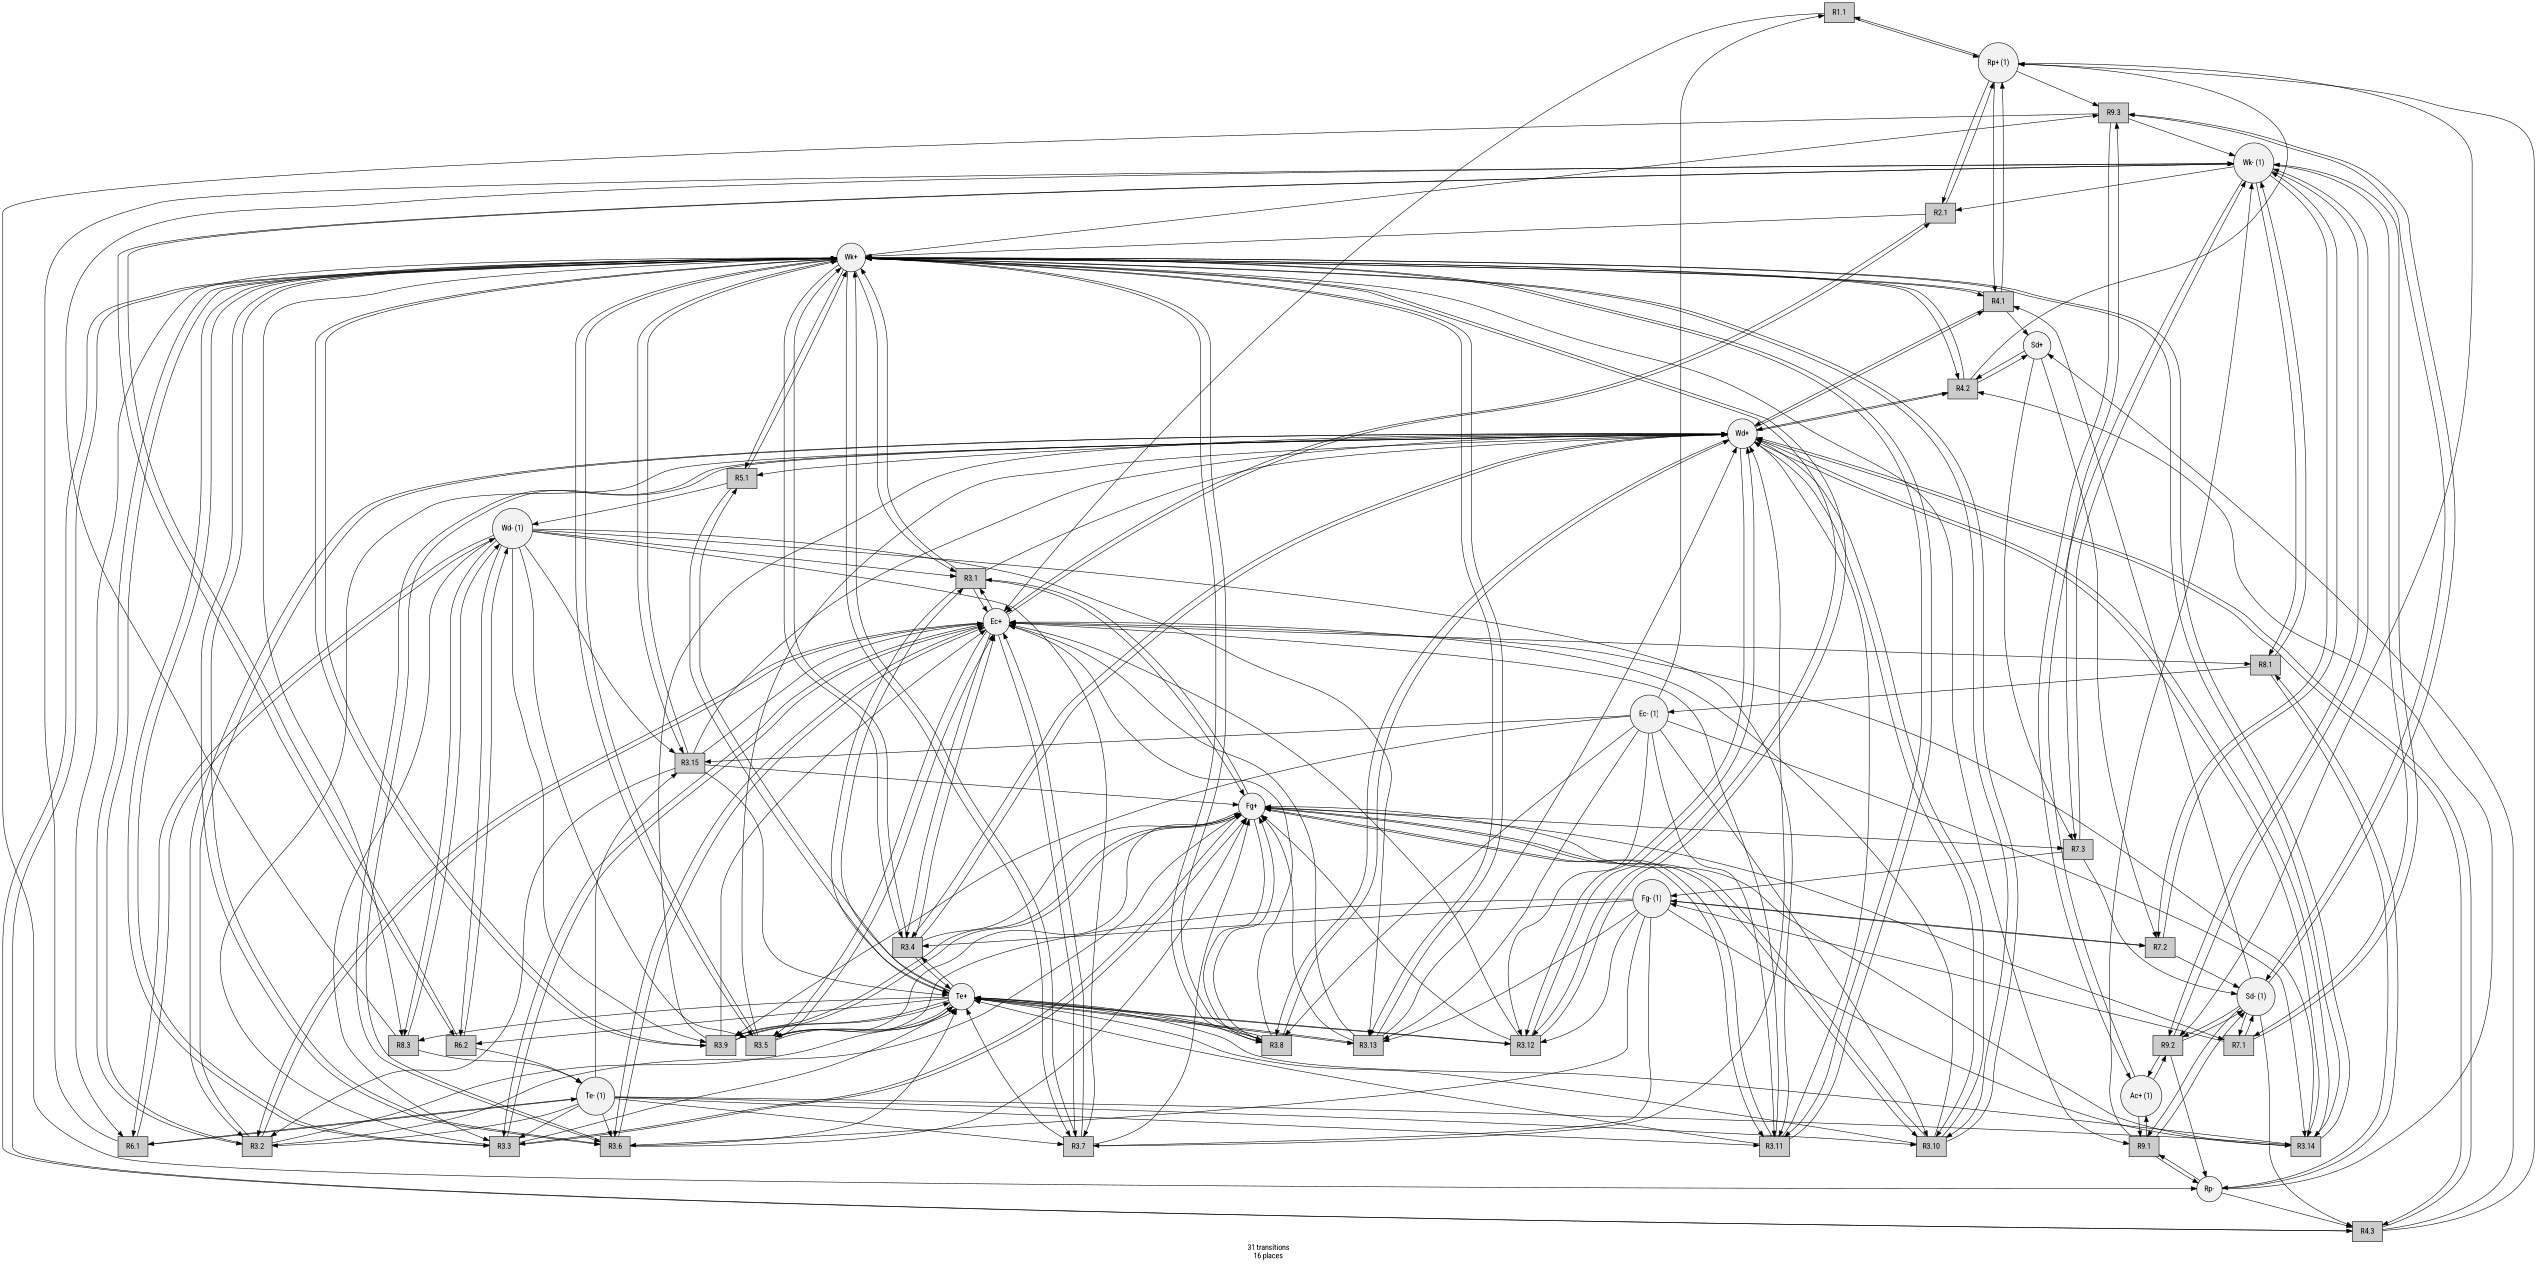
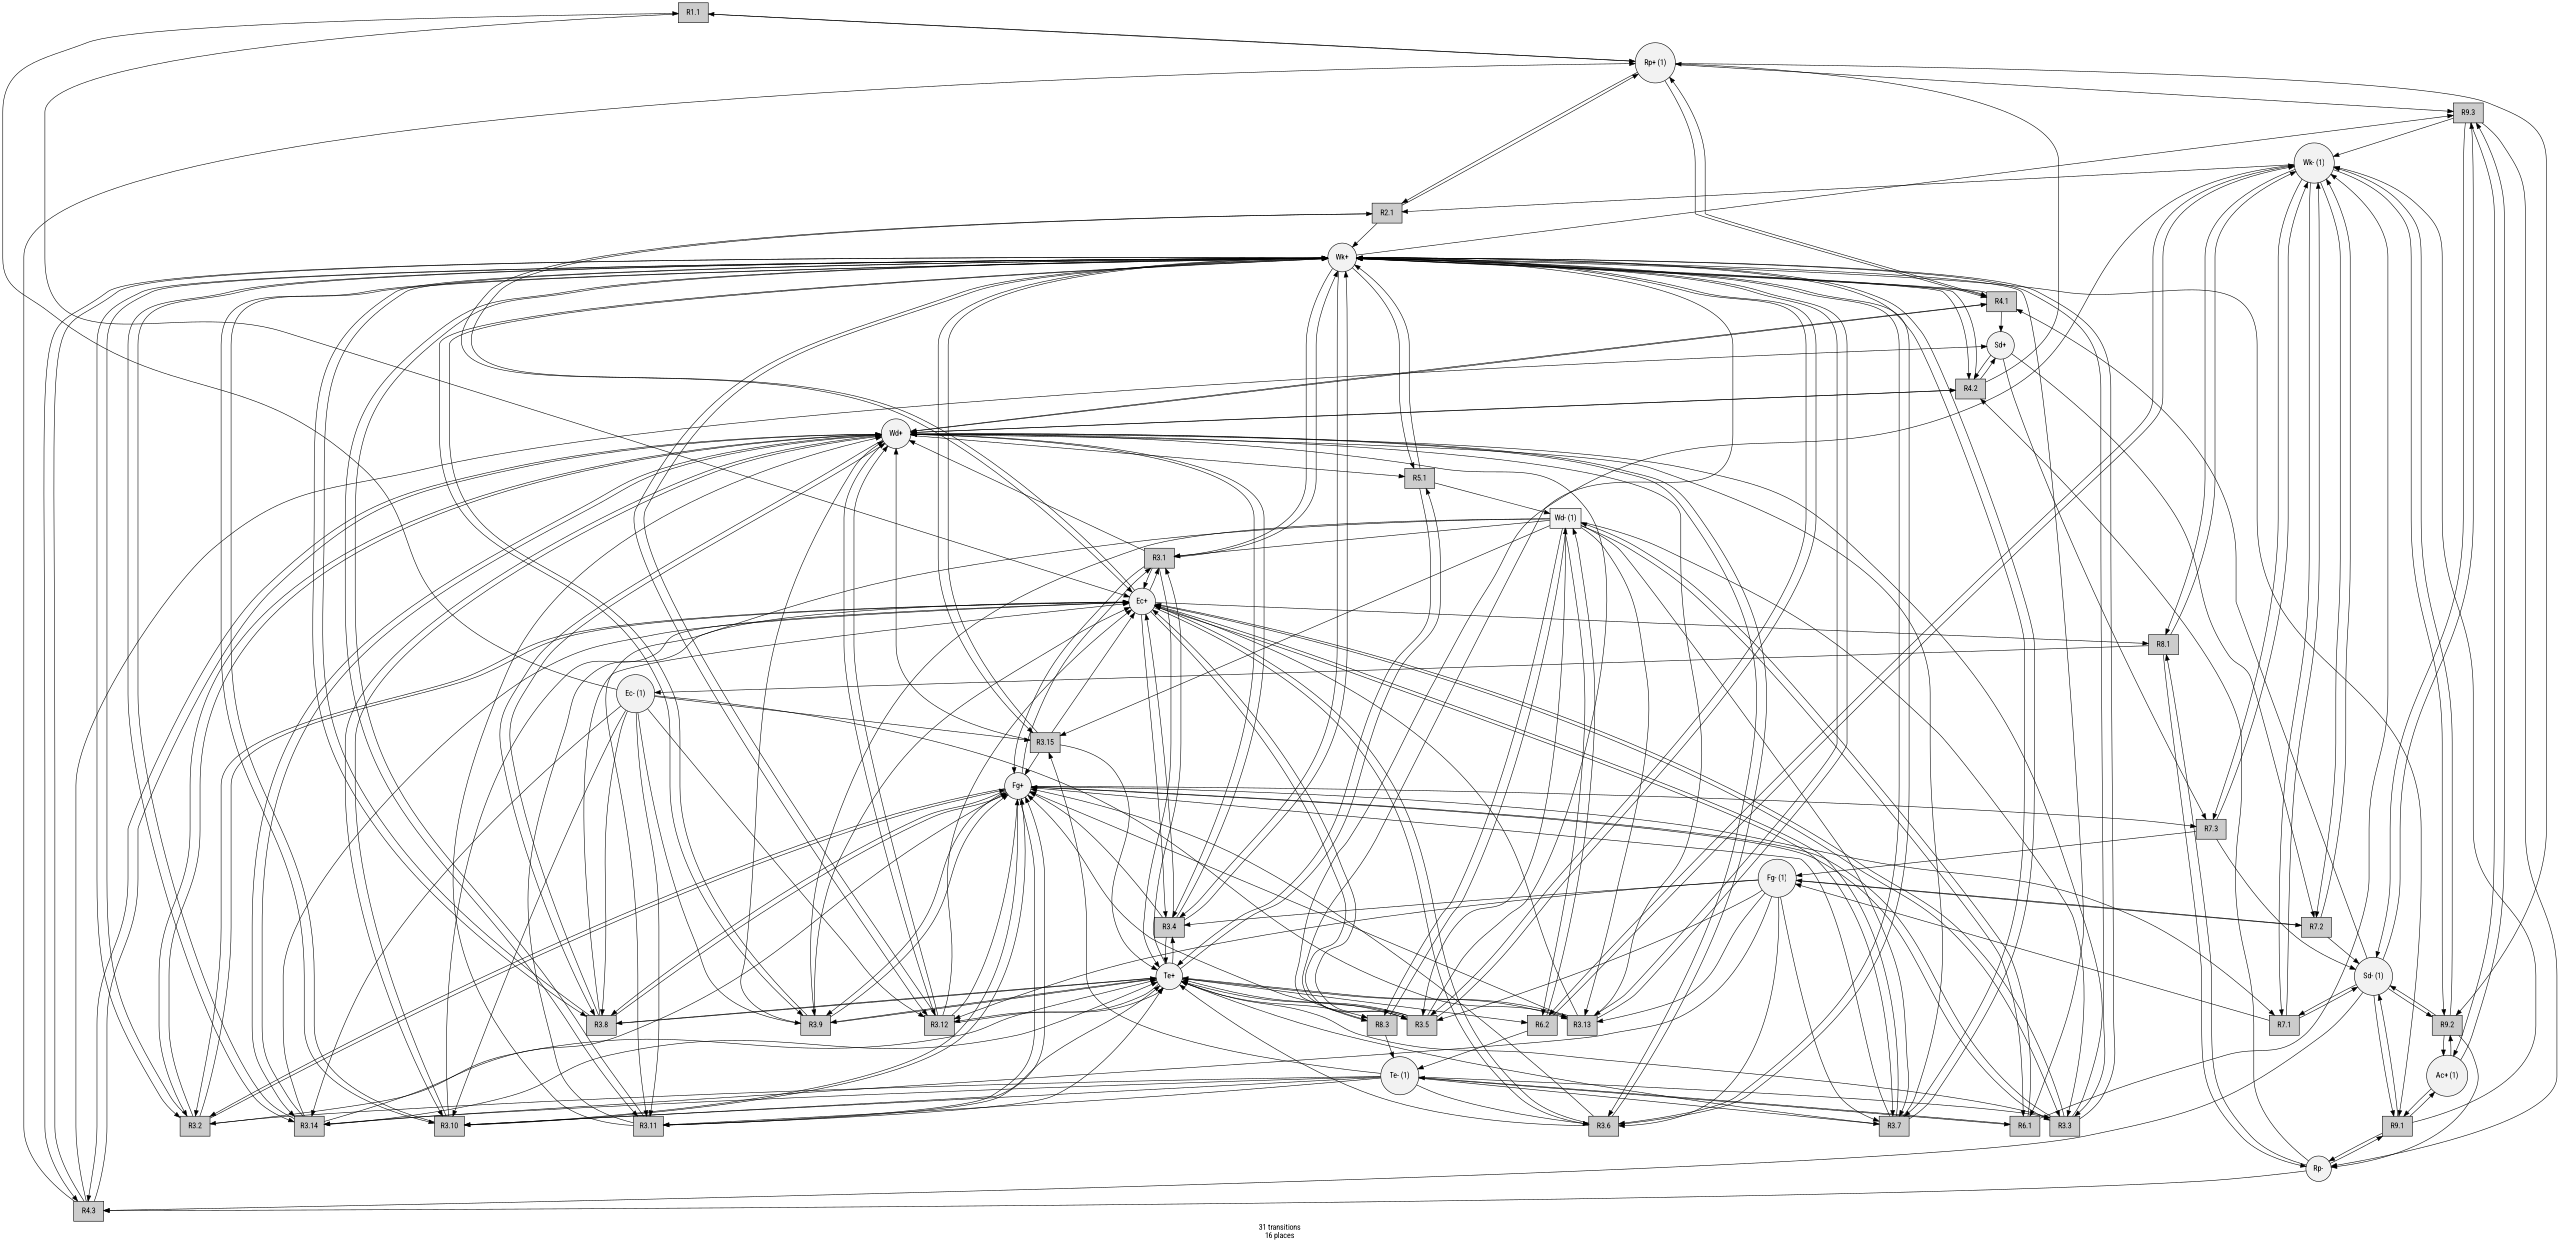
node "Wd- (1)": shape circle -> box
edge "R3.15" -> "R3.2": now "Fg+" -> "R3.2"
